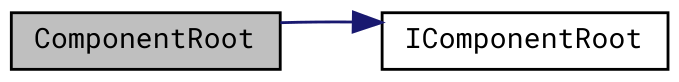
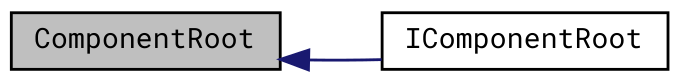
edge "ComponentRoot" -> "IComponentRoot": reversed
